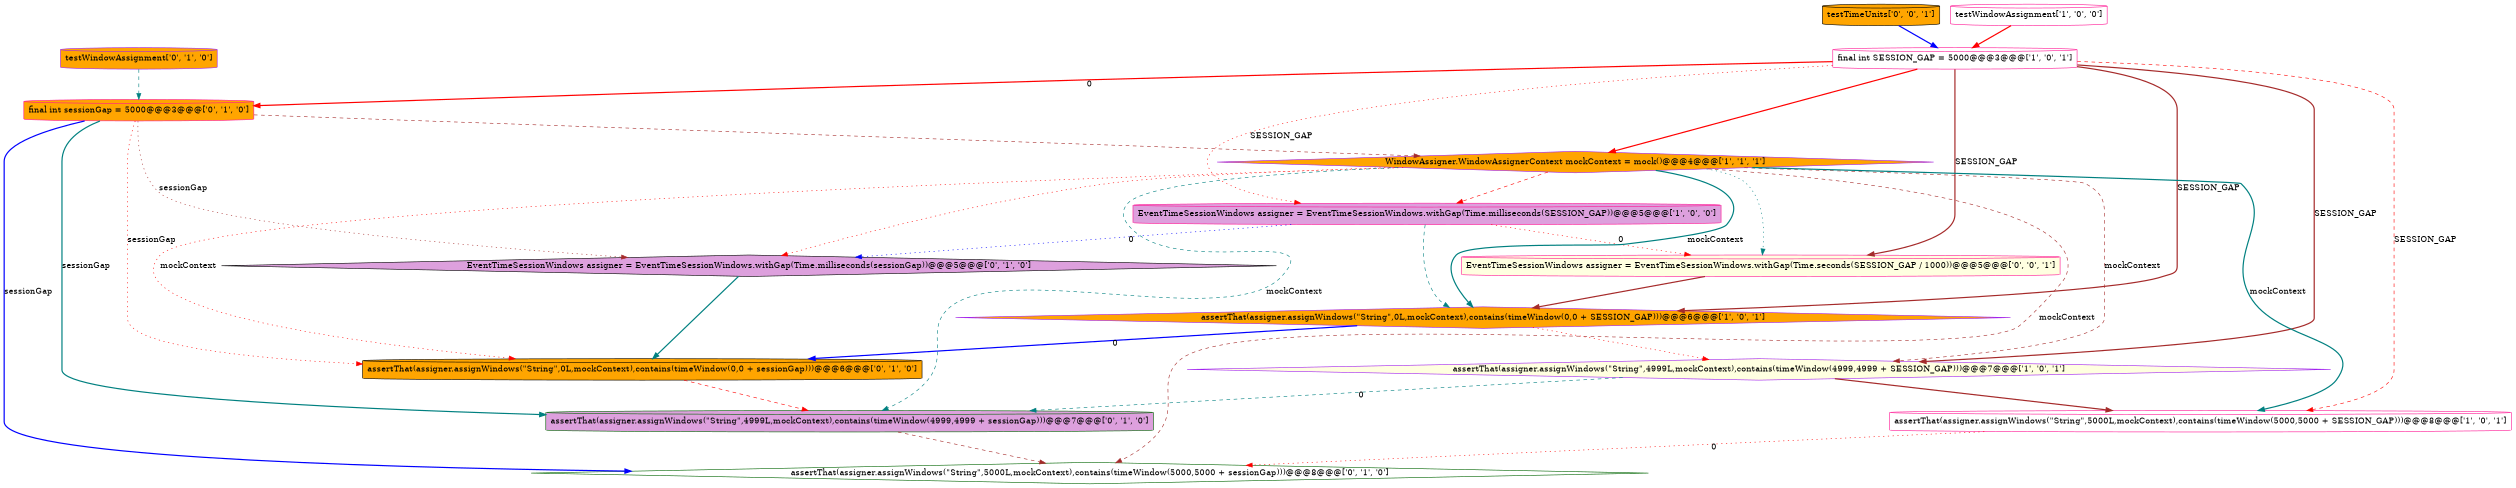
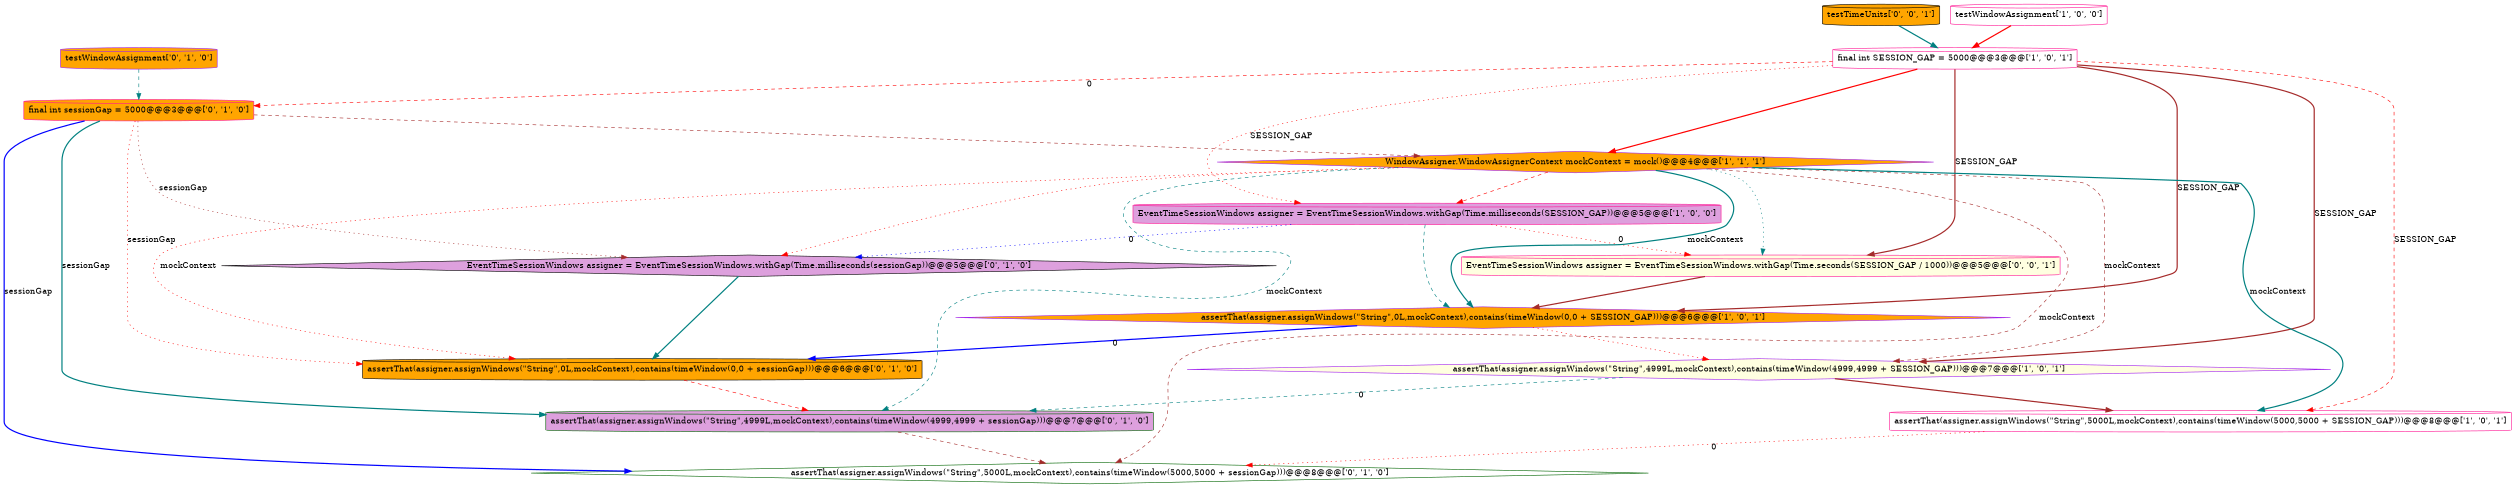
edge "testTimeUnits['0', '0', '1']" -> "final int SESSION_GAP = 5000@@@3@@@['1', '0', '1']": color blue -> teal
edge "final int SESSION_GAP = 5000@@@3@@@['1', '0', '1']" -> "final int sessionGap = 5000@@@3@@@['0', '1', '0']": style bold -> dashed
